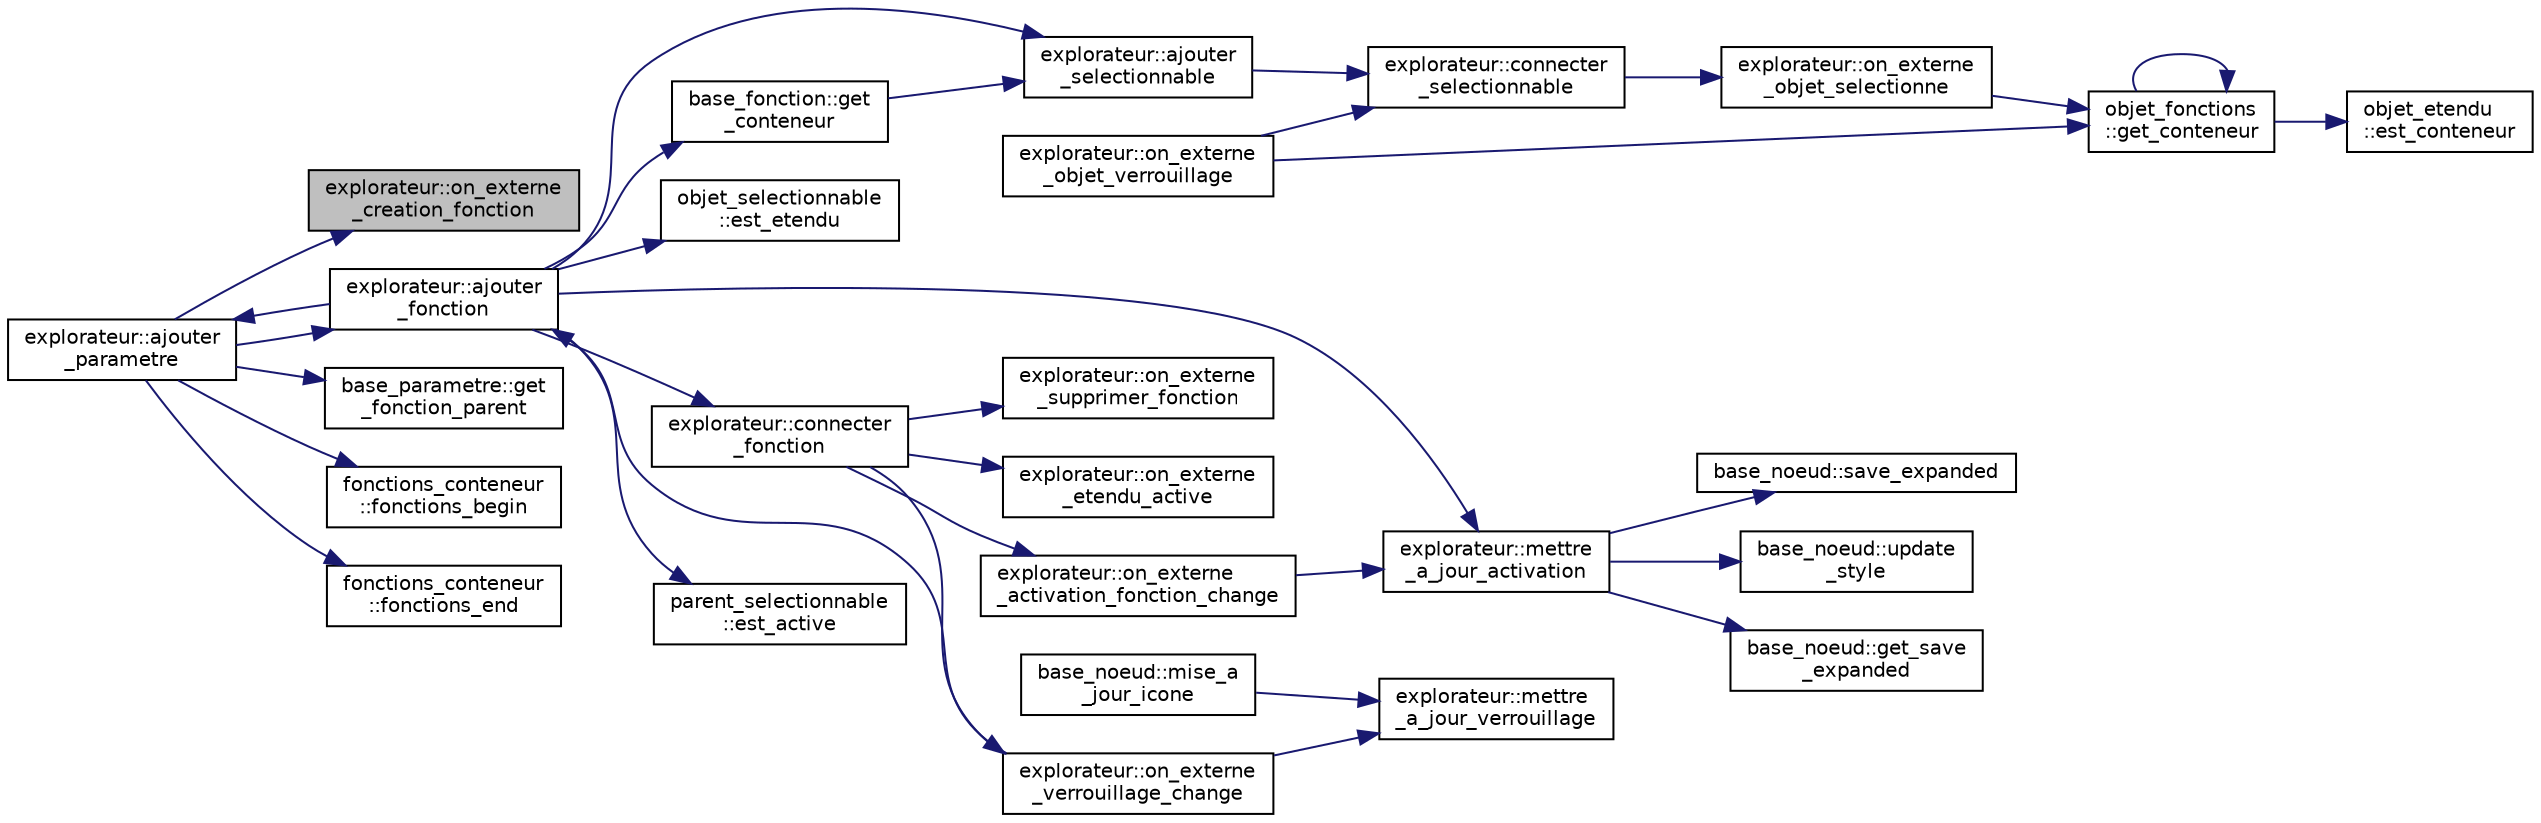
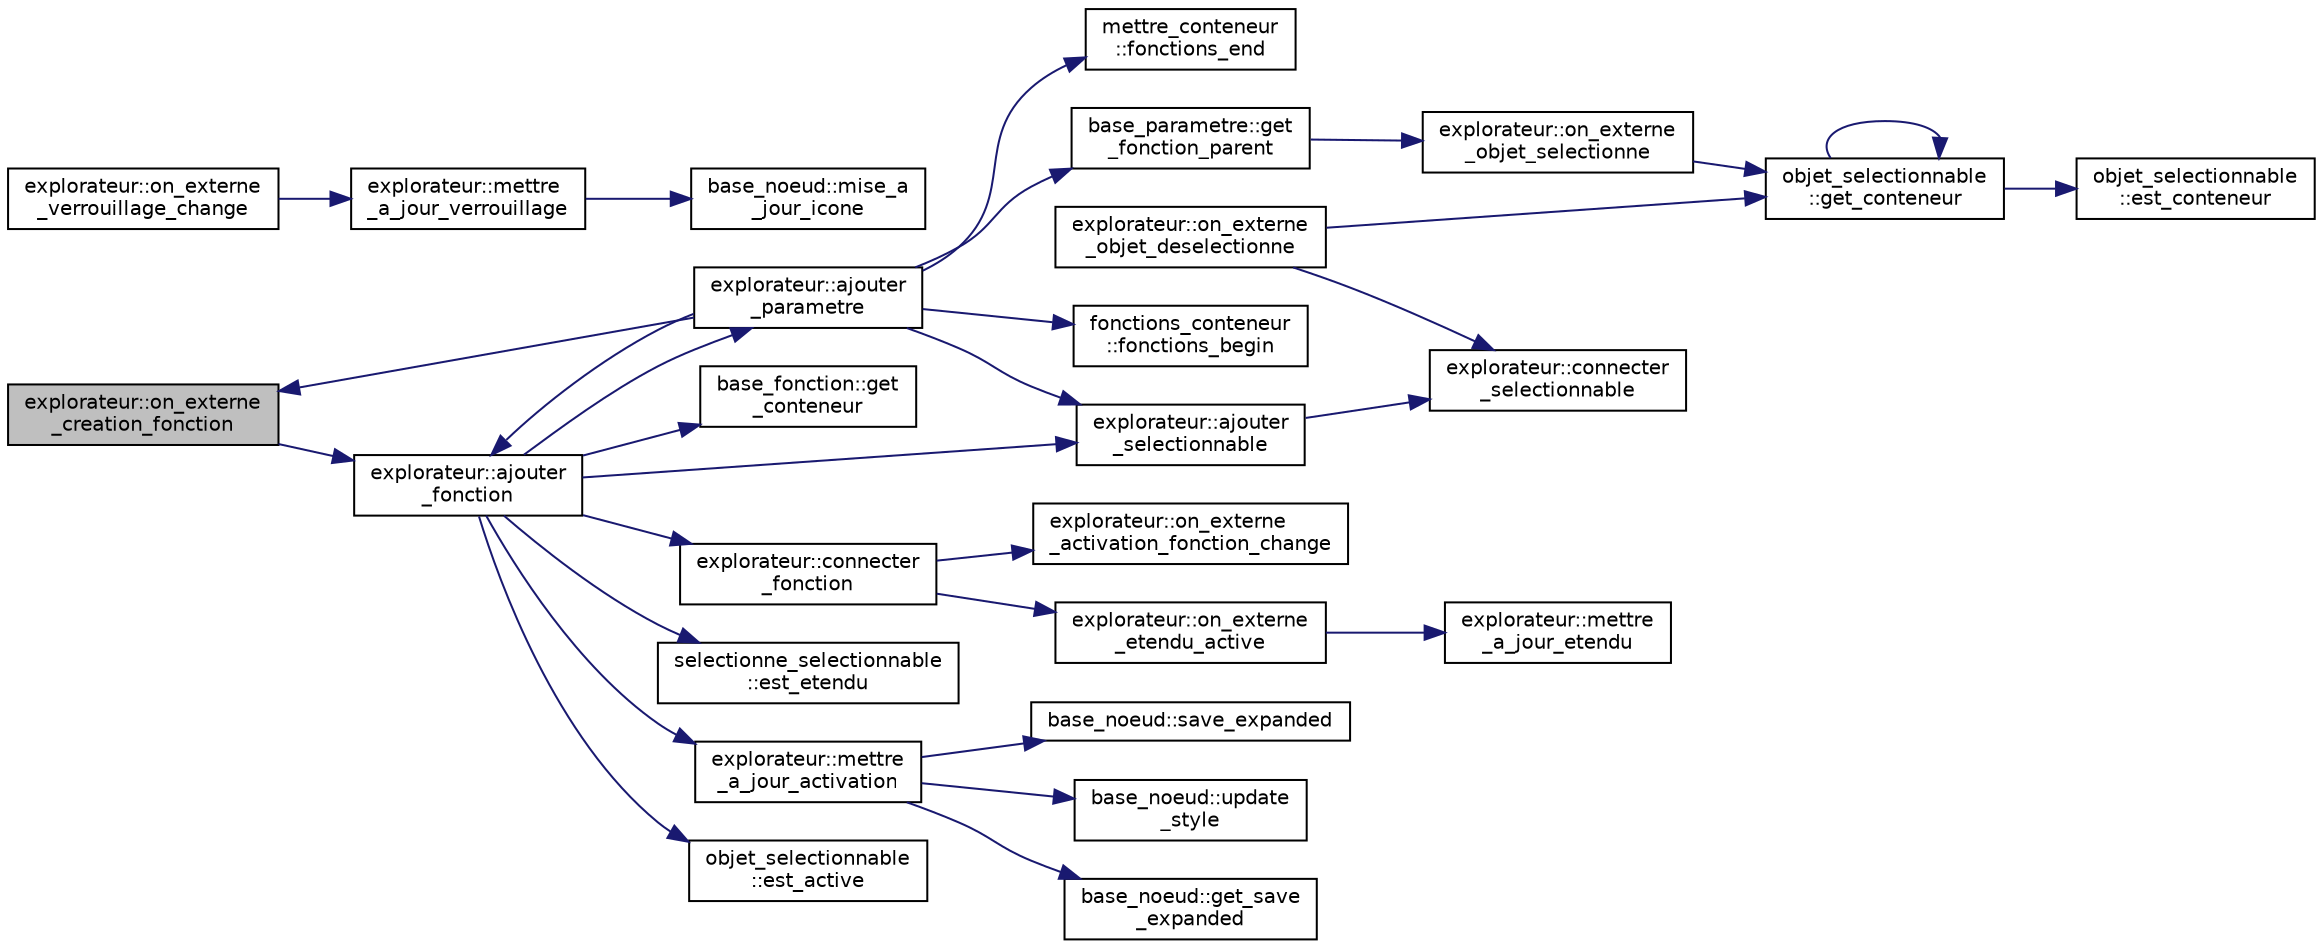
edge "explorateur::connecter _selectionnable" -> "explorateur::on_externe _objet_selectionne": now "base_parametre::get _fonction_parent" -> "explorateur::on_externe _objet_selectionne"
edge "base_fonction::get _conteneur" -> "explorateur::ajouter _selectionnable": now "explorateur::ajouter _parametre" -> "explorateur::ajouter _selectionnable"
node "objet_fonctions ::get_conteneur": label "objet_fonctions ::get_conteneur" -> "objet_selectionnable ::get_conteneur"
node "objet_etendu ::est_conteneur": label "objet_etendu ::est_conteneur" -> "objet_selectionnable ::est_conteneur"
node "explorateur::on_externe _objet_verrouillage": label "explorateur::on_externe _objet_verrouillage" -> "explorateur::on_externe _objet_deselectionne"
node "objet_selectionnable ::est_etendu": label "objet_selectionnable ::est_etendu" -> "selectionne_selectionnable ::est_etendu"
node "explorateur::on_externe _supprimer_fonction": removed
edge "explorateur::on_externe _verrouillage_change" -> "explorateur::ajouter _fonction": now "explorateur::on_externe _creation_fonction" -> "explorateur::ajouter _fonction"
edge "explorateur::on_externe _activation_fonction_change" -> "explorateur::mettre _a_jour_activation": removed
edge "explorateur::connecter _fonction" -> "explorateur::on_externe _verrouillage_change": removed
node "fonctions_conteneur ::fonctions_end": label "fonctions_conteneur ::fonctions_end" -> "mettre_conteneur ::fonctions_end"
node "parent_selectionnable ::est_active": label "parent_selectionnable ::est_active" -> "objet_selectionnable ::est_active"
node "explorateur::mettre _a_jour_etendu": added
edge "base_noeud::mise_a _jour_icone" -> "explorateur::mettre _a_jour_verrouillage": reversed
